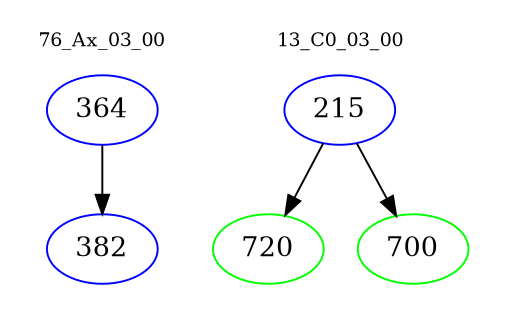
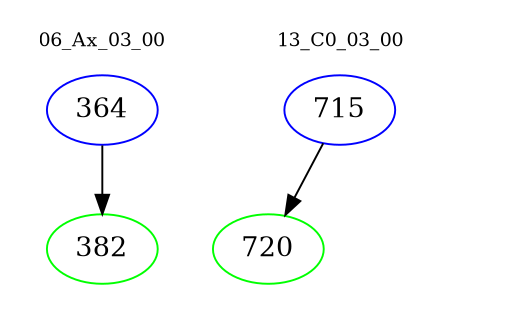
cluster "76_Ax_03_00": label "76_Ax_03_00" -> "06_Ax_03_00"
node "215": label "215" -> "715"
node "382": color blue -> green
node "700": removed
